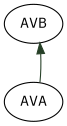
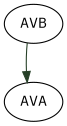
edge "AVA" -> "AVB": reversed
